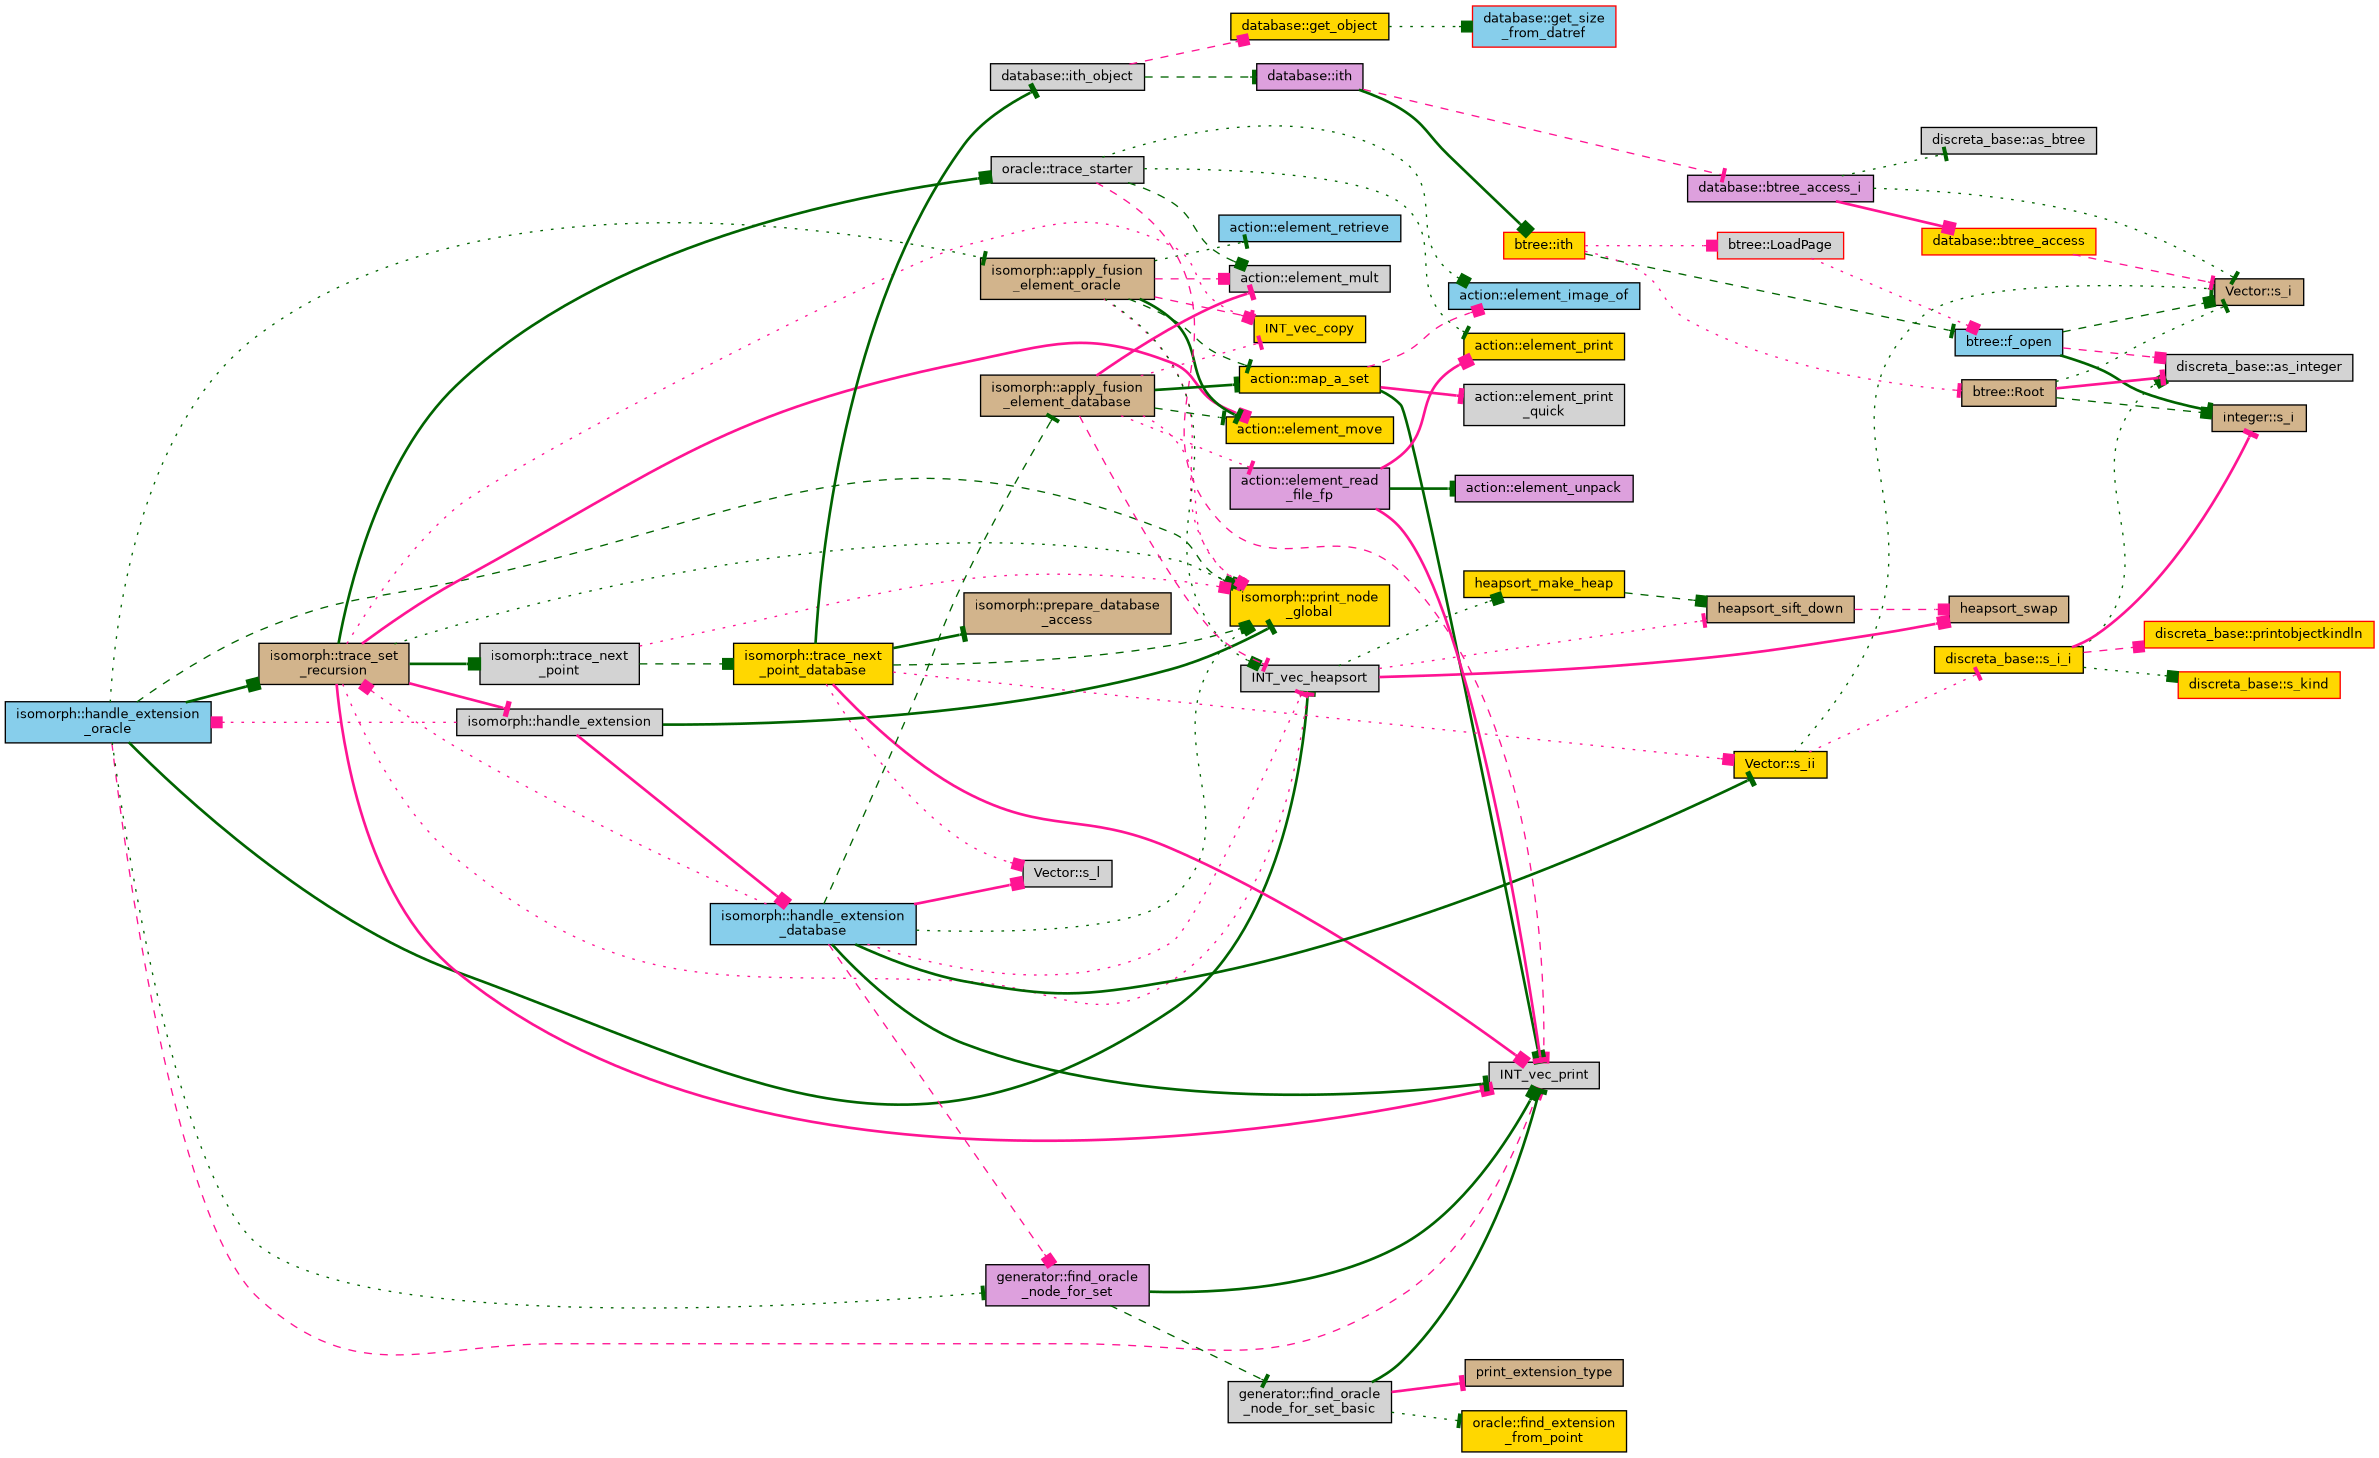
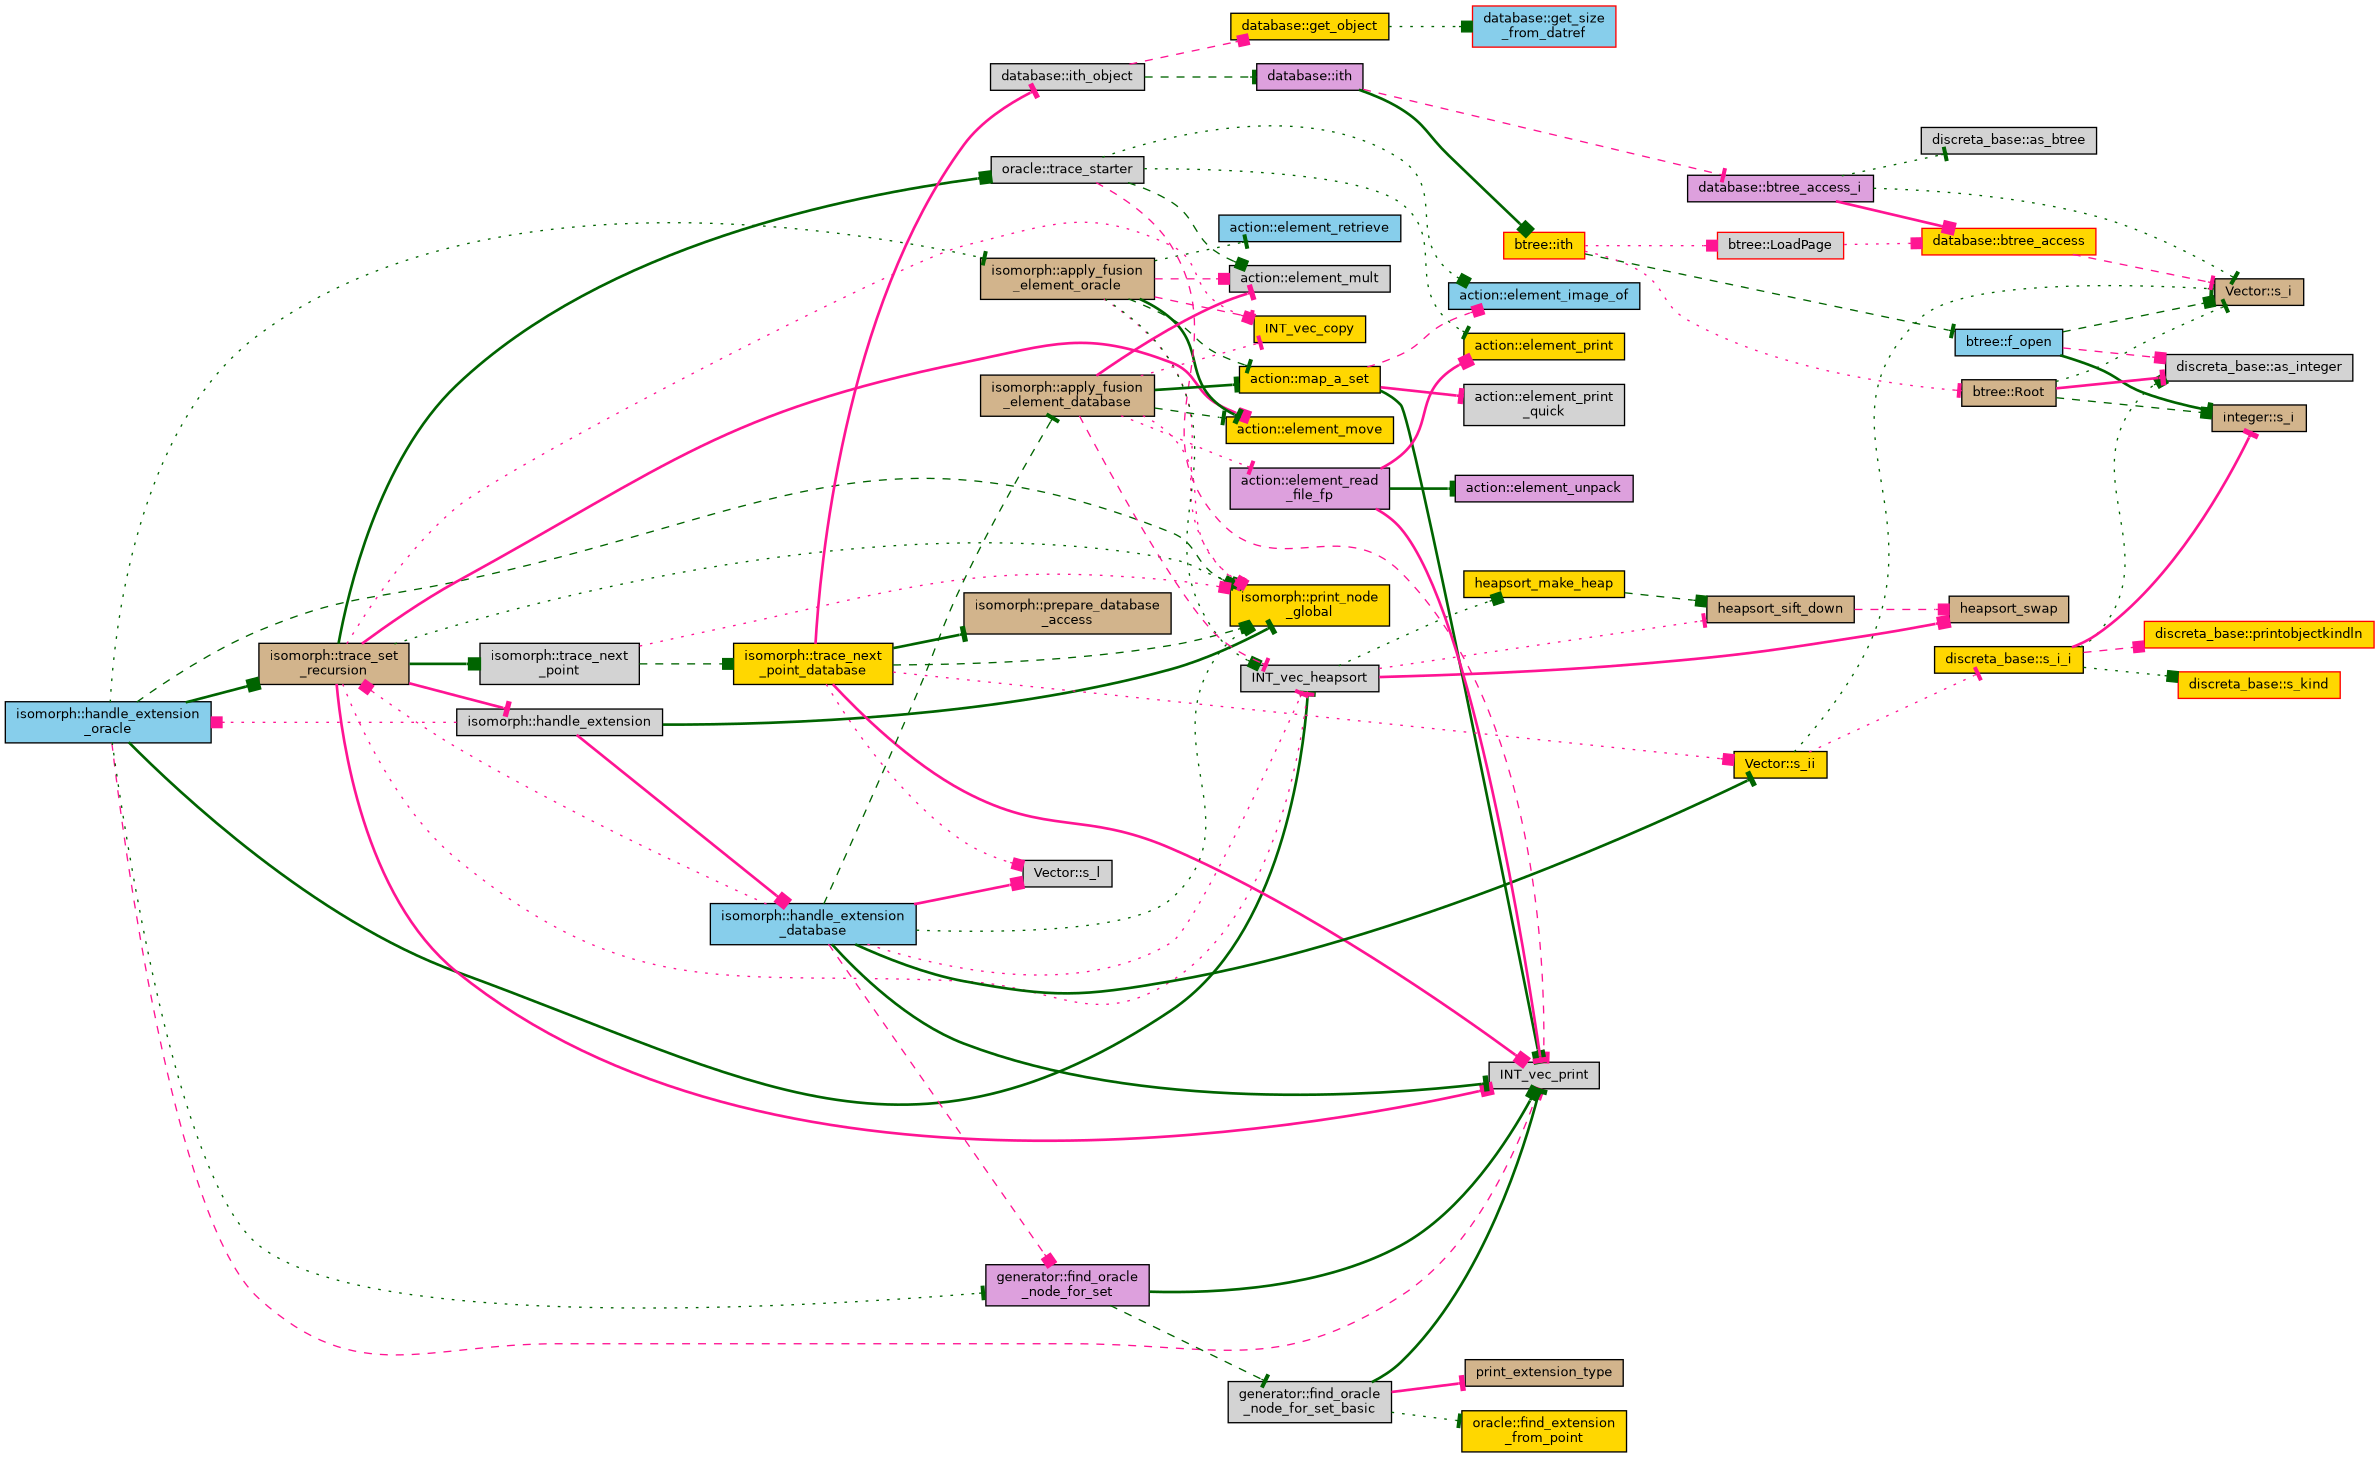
edge "btree::LoadPage" -> "btree::f_open": now "btree::LoadPage" -> "database::btree_access"
edge "isomorph::trace_next _point_database" -> "database::ith_object": color darkgreen -> deeppink
